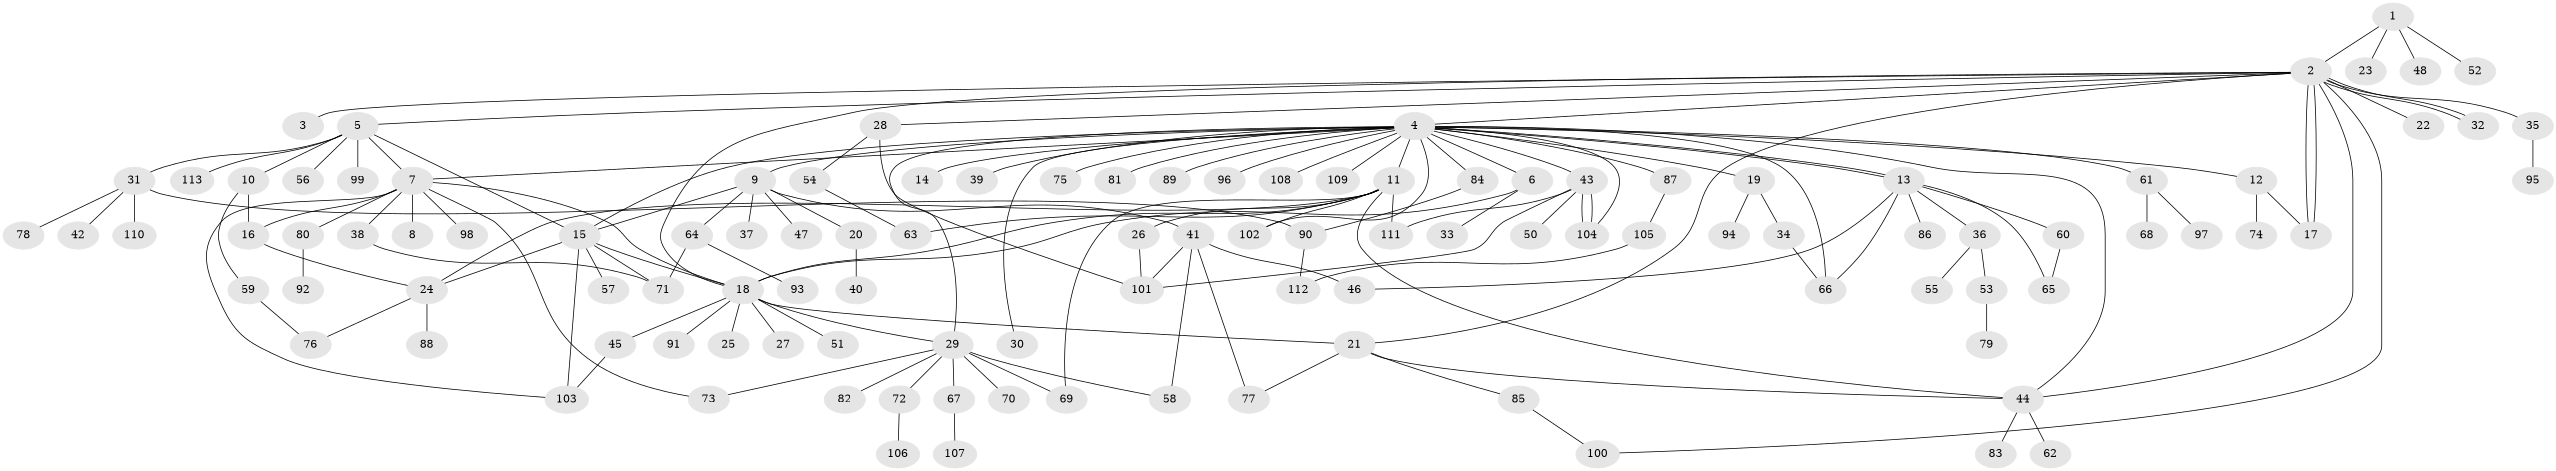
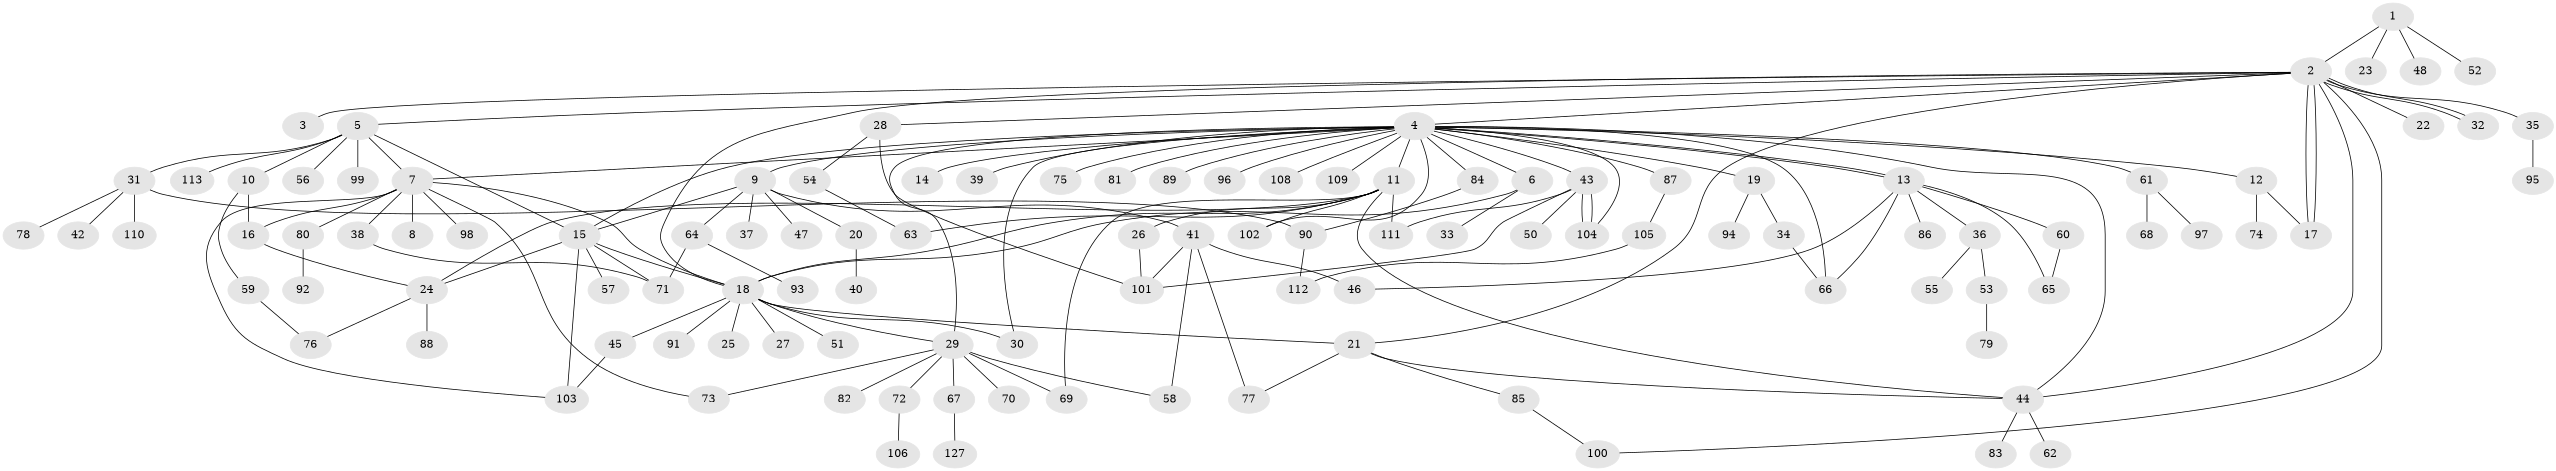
edge "18" -- "30": added
node "107": label "107" -> "127"
